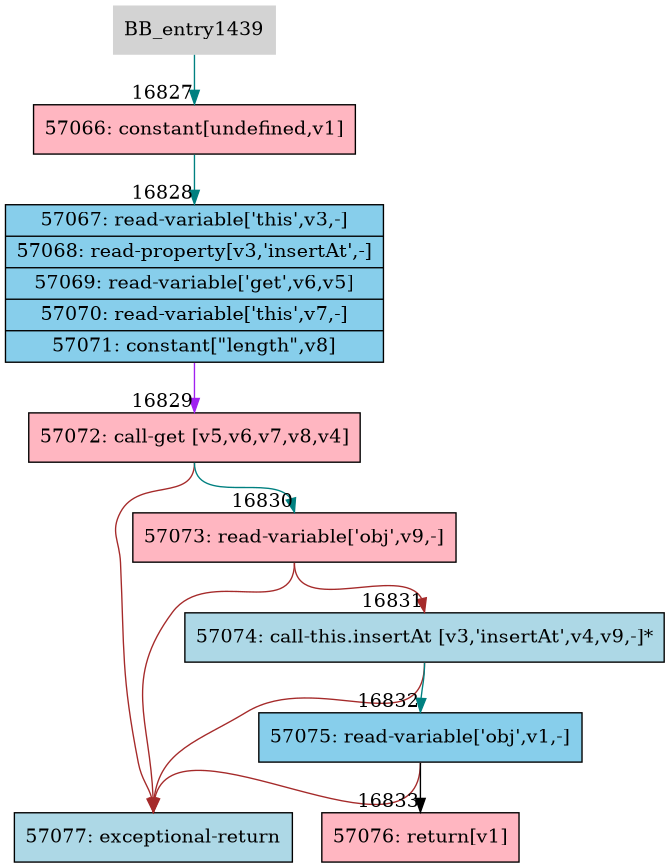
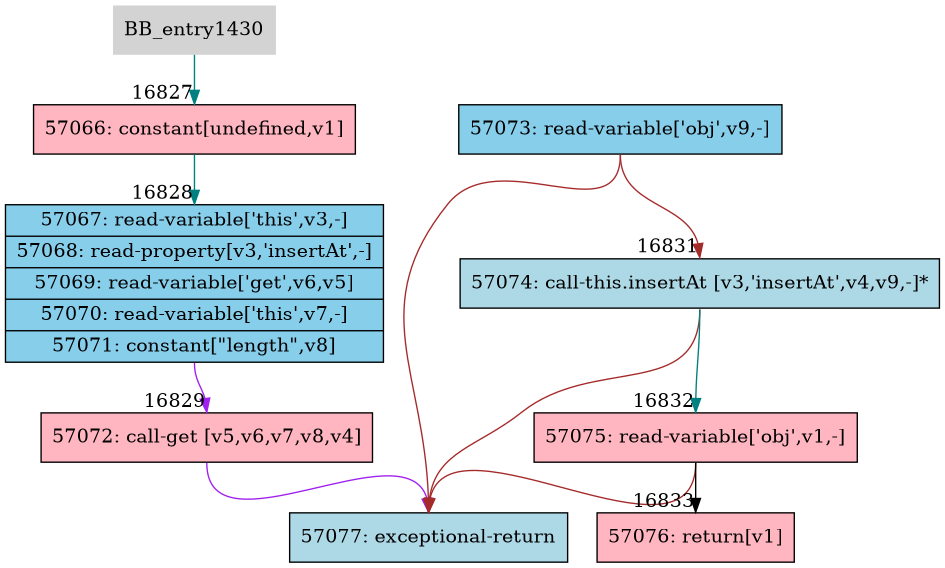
node "BB_entry1439": label "BB_entry1439" -> "BB_entry1430"
edge "57072: call-get [v5,v6,v7,v8,v4]" -> "57073: read-variable['obj',v9,-]": removed
node "57073: read-variable['obj',v9,-]": fillcolor lightpink -> skyblue
edge "57072: call-get [v5,v6,v7,v8,v4]" -> "57077: exceptional-return": color brown -> purple
node "57075: read-variable['obj',v1,-]": fillcolor skyblue -> lightpink
